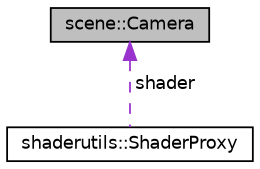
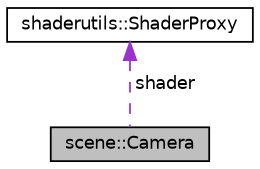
edge "shaderutils::ShaderProxy" -> "scene::Camera": reversed
